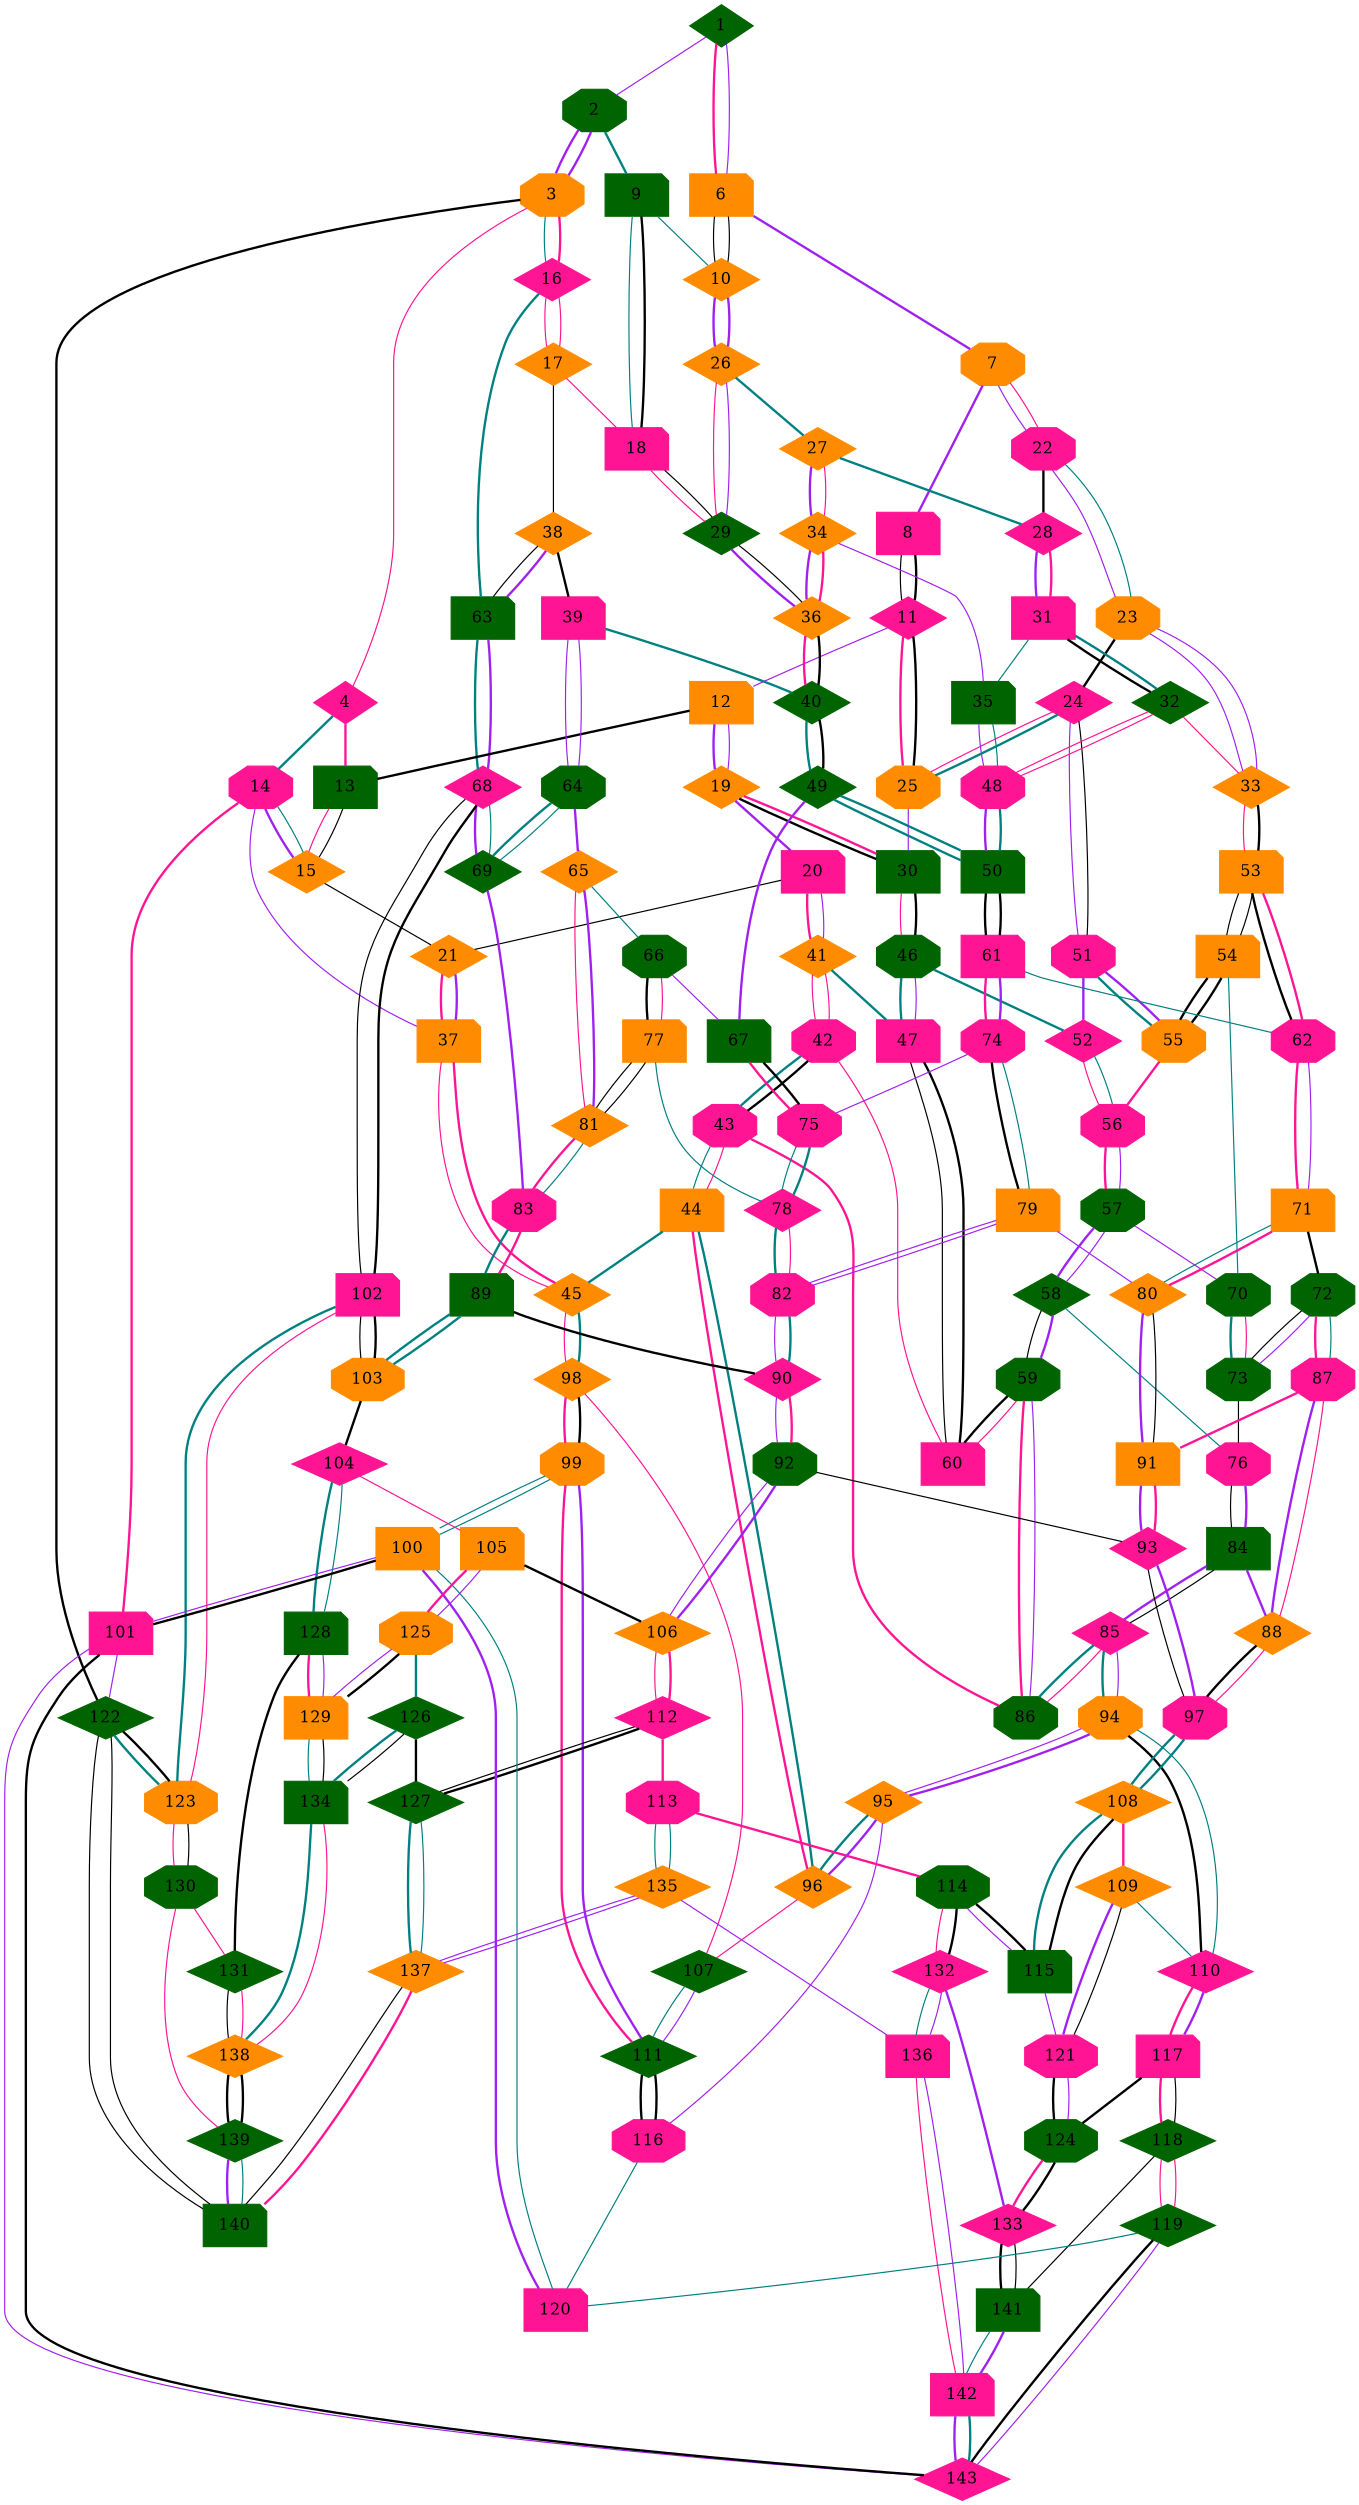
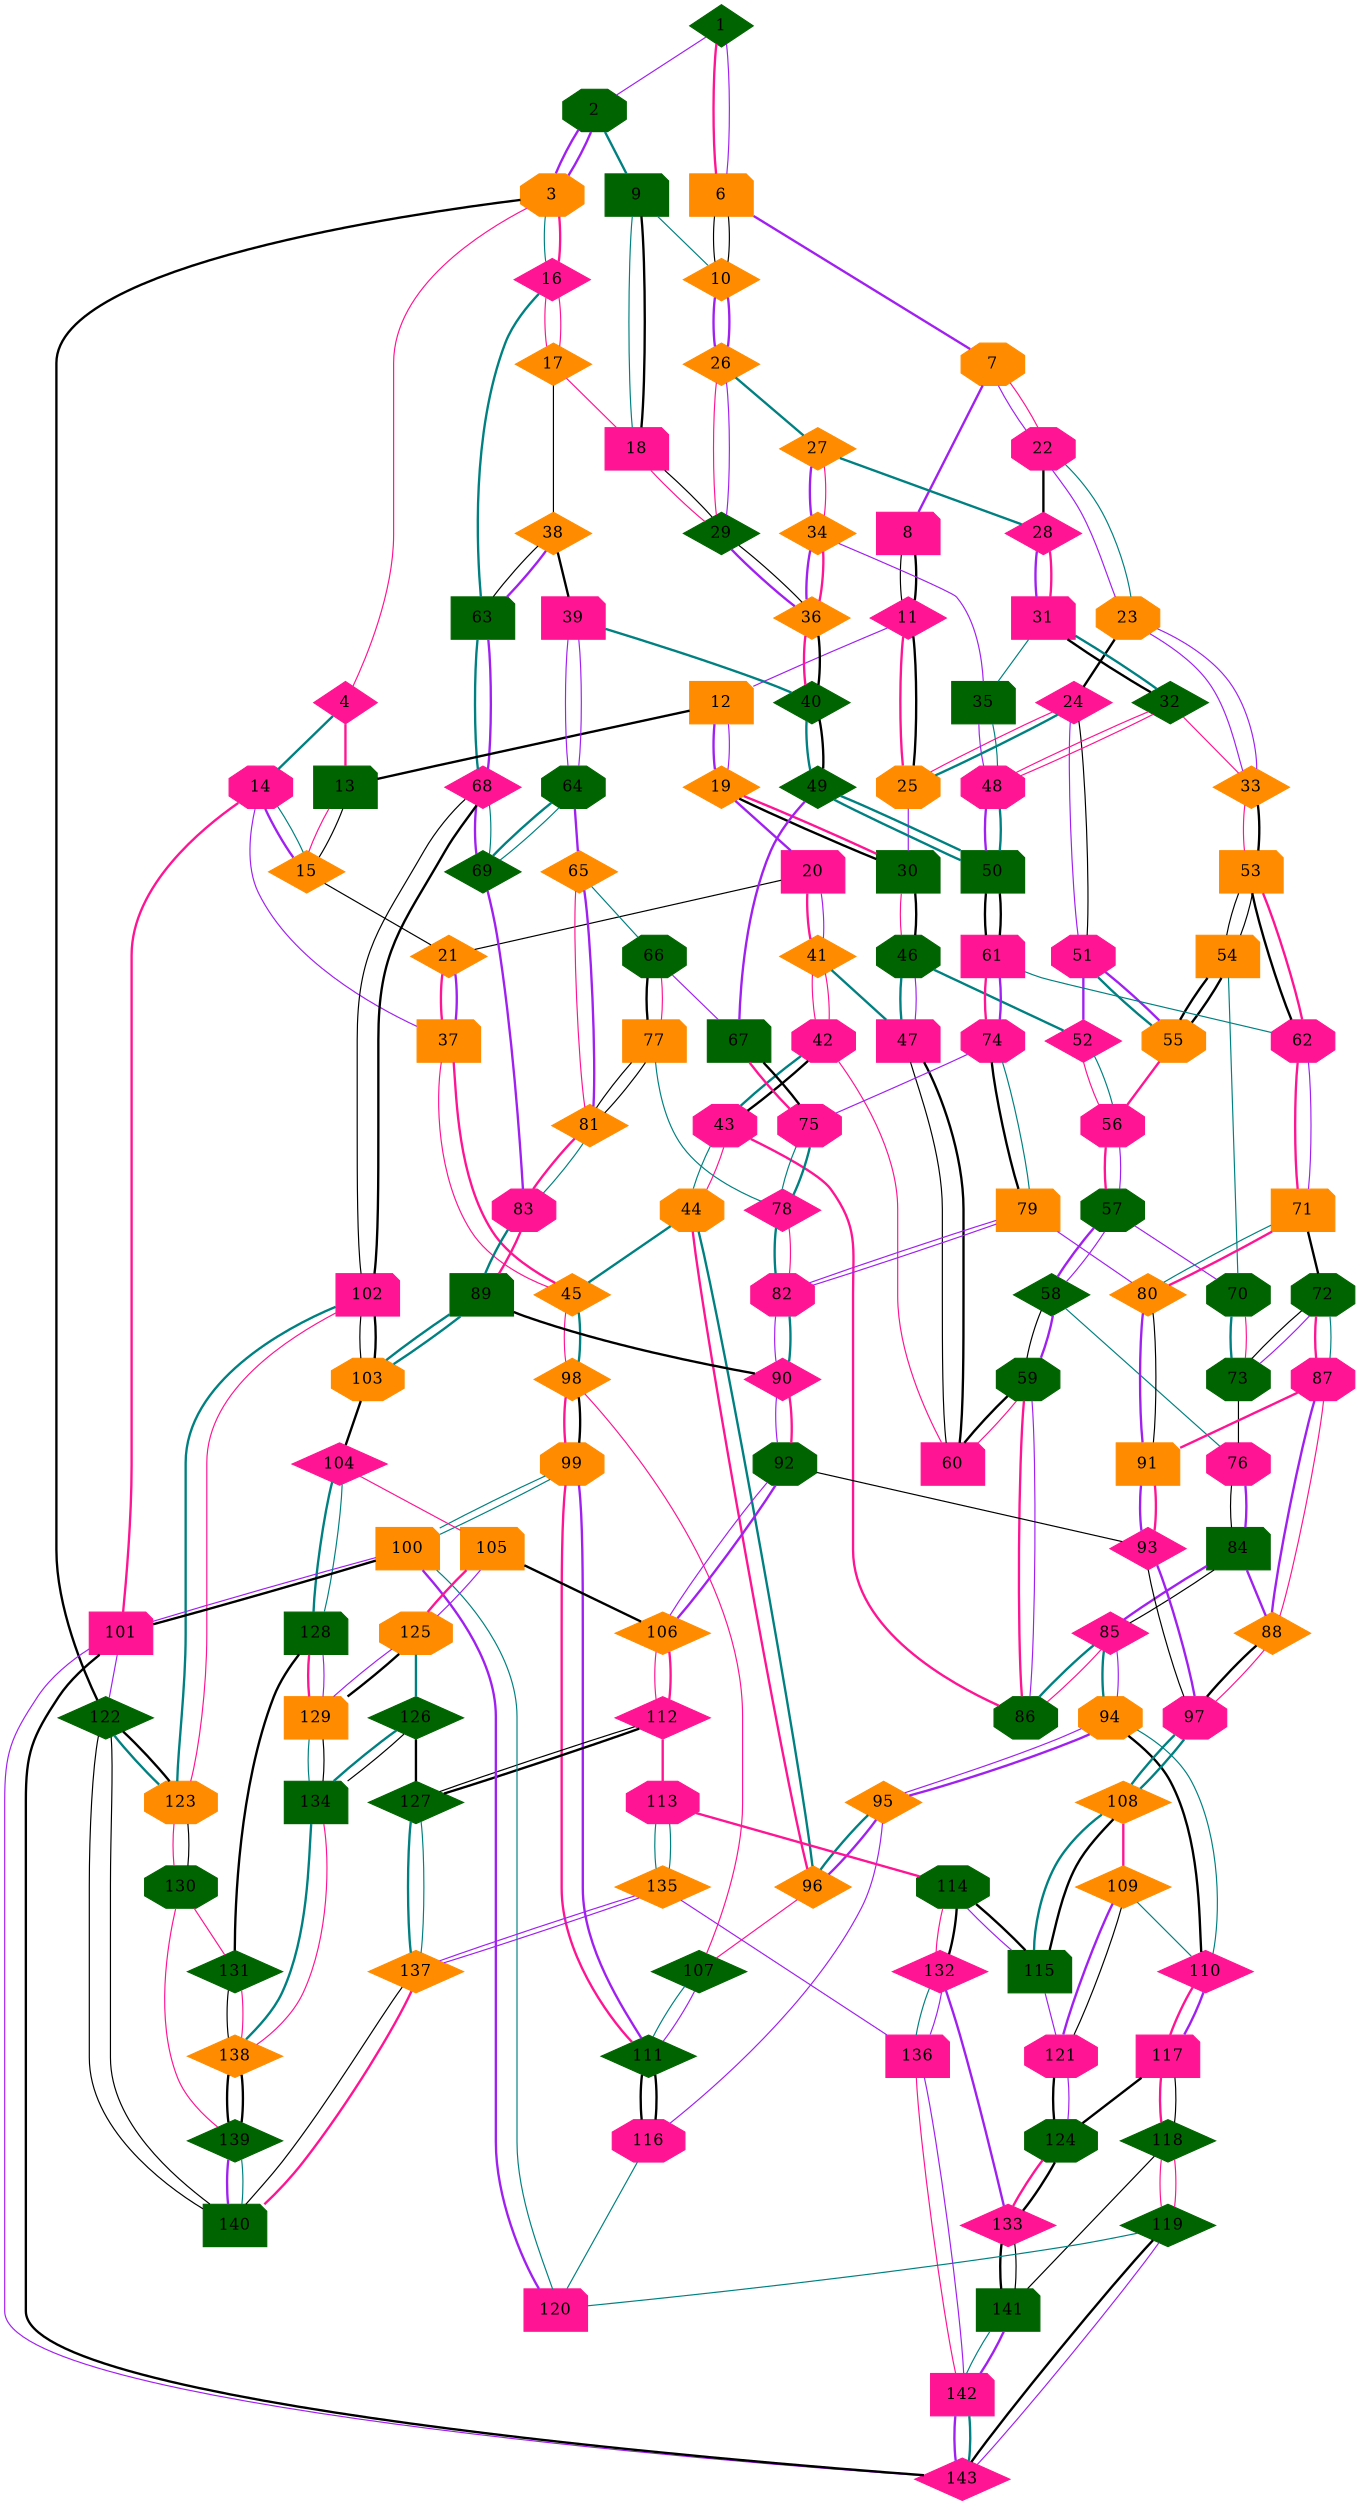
node "44": shape note -> octagon
